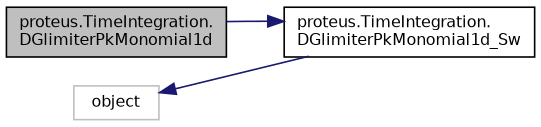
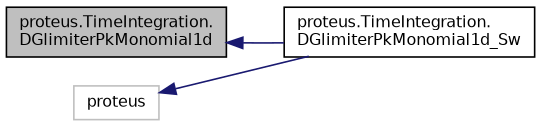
edge "proteus.TimeIntegration. DGlimiterPkMonomial1d" -> "proteus.TimeIntegration. DGlimiterPkMonomial1d_Sw": reversed
node "object": label "object" -> "proteus"
